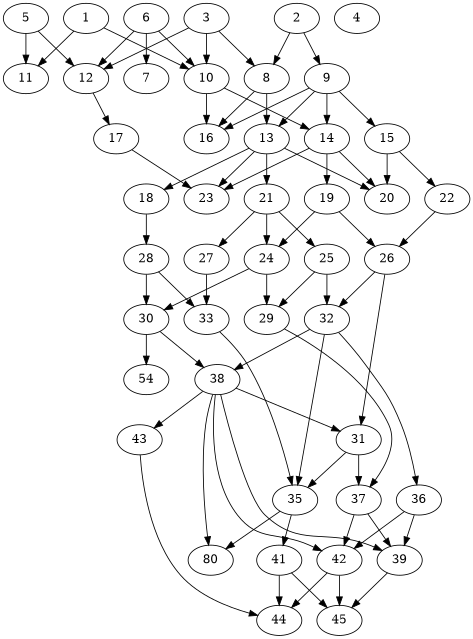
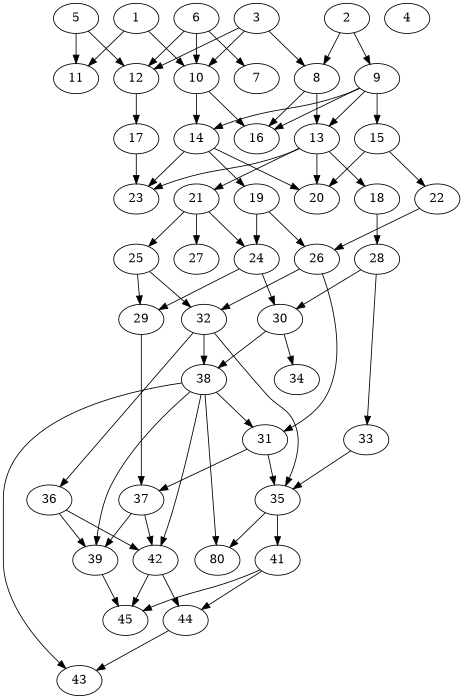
edge "27" -> "33": removed
node "54": label "54" -> "34"
edge "43" -> "44": reversed
